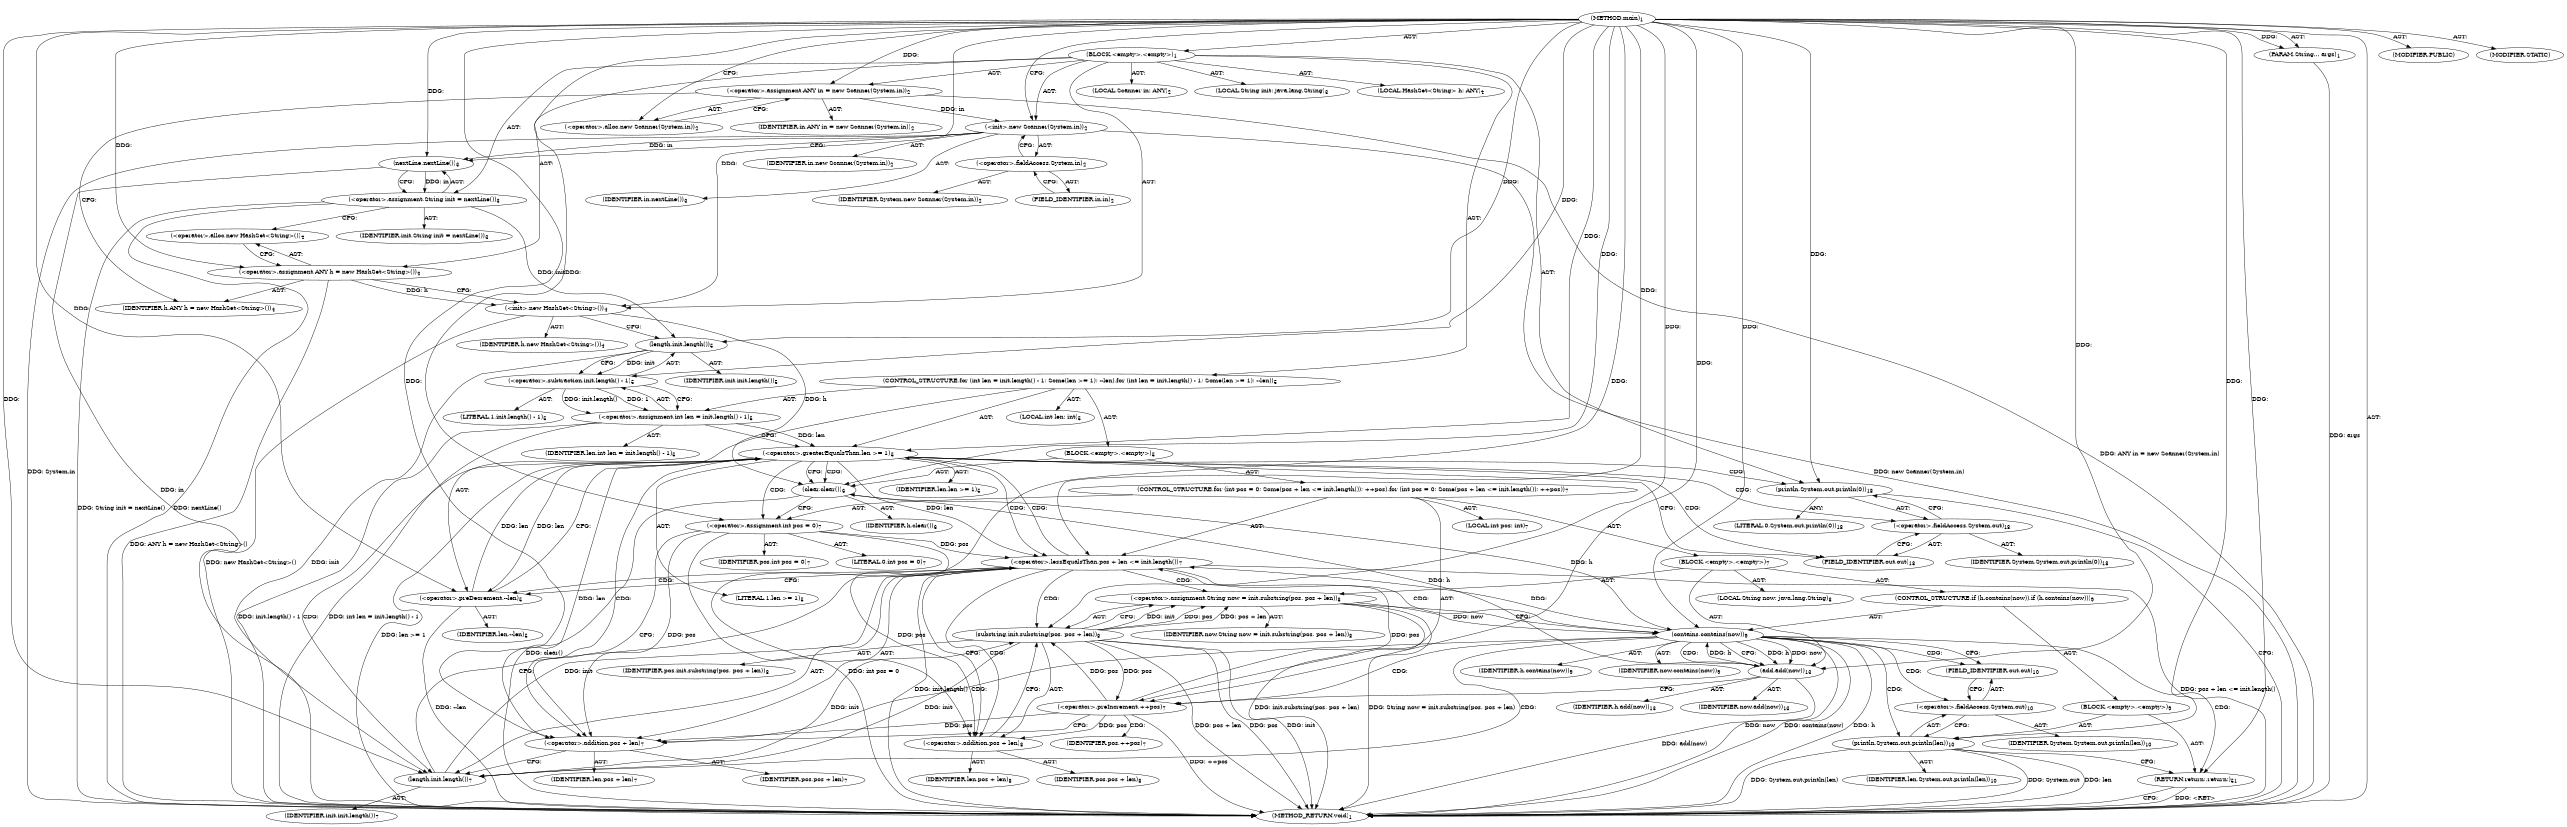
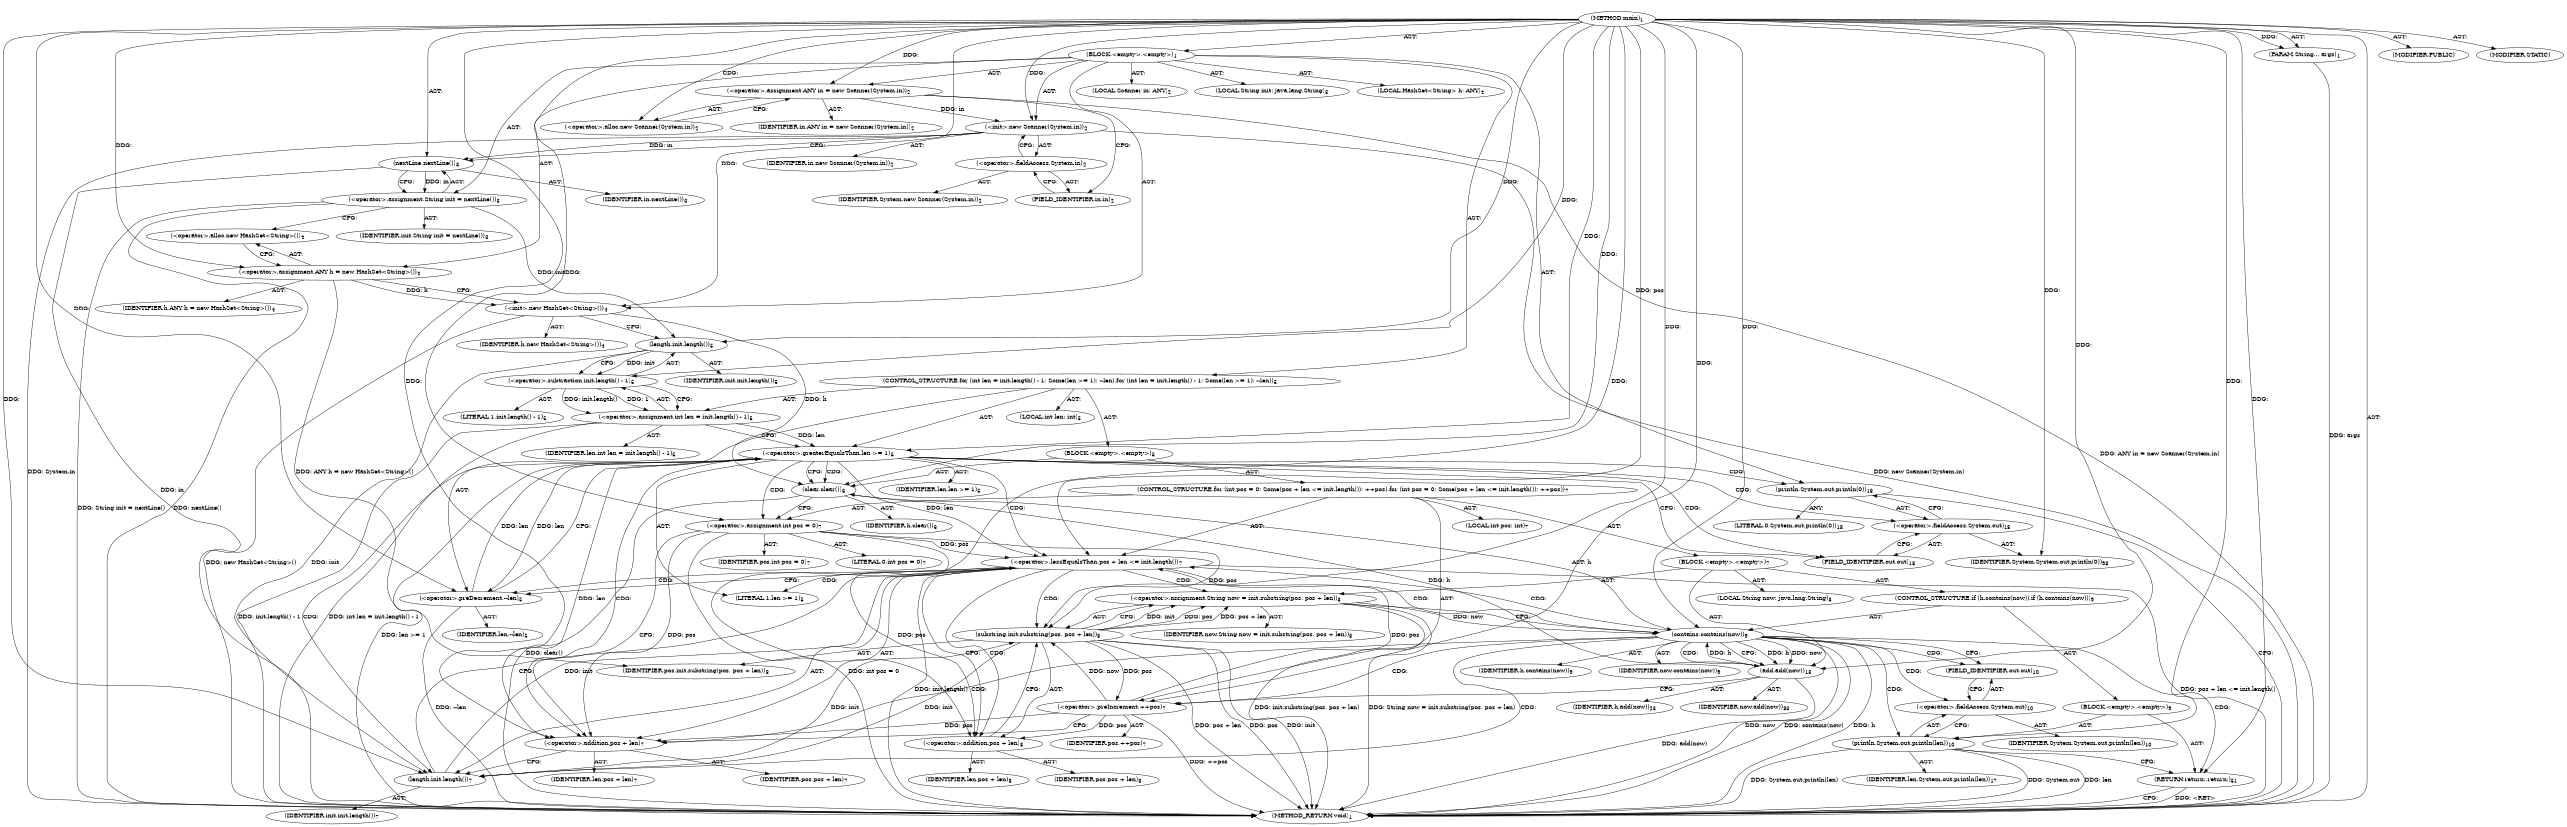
edge "(METHOD,main)" -> "(<operator>.alloc,new Scanner(System.in))": label "CFG: " -> "CDG: "
edge "(METHOD,main)" -> "(<init>,new Scanner(System.in))": label "CFG: " -> "DDG: "
edge "(METHOD,main)" -> "(nextLine,nextLine())": label "DDG: " -> "AST: "
edge "(<operator>.assignment,ANY in = new Scanner(System.in))" -> "(IDENTIFIER,h,ANY h = new HashSet<String>())": now "(<operator>.assignment,ANY in = new Scanner(System.in))" -> "(FIELD_IDENTIFIER,in,in)"
edge "(METHOD,main)" -> "(println,System.out.println(0))": now "(METHOD,main)" -> "(IDENTIFIER,System,System.out.println(0))"
edge "(<init>,new Scanner(System.in))" -> "(IDENTIFIER,in,nextLine())": now "(nextLine,nextLine())" -> "(IDENTIFIER,in,nextLine())"
edge "(METHOD,main)" -> "(<operator>.lessEqualsThan,pos + len <= init.length())": label "DDG: " -> "DDG: pos"
edge "(<operator>.lessEqualsThan,pos + len <= init.length())" -> "(<operator>.greaterEqualsThan,len >= 1)": now "(<operator>.lessEqualsThan,pos + len <= init.length())" -> "(LITERAL,1,len >= 1)"
edge "(<operator>.assignment,int pos = 0)" -> "(substring,init.substring(pos, pos + len))": added, label "DDG: pos"
node "(IDENTIFIER,System,System.out.println(0))": text "18" -> "98"
edge "(clear,clear())" -> "(contains,contains(now))": label "DDG: h" -> "AST: h"
edge "(contains,contains(now))" -> "(<operator>.lessEqualsThan,pos + len <= init.length())": label "DDG: " -> "CDG: "
edge "(<operator>.preIncrement,++pos)" -> "(substring,init.substring(pos, pos + len))": label "DDG: pos" -> "DDG: now"
node "(IDENTIFIER,h,add(now))": text "13" -> "23"
node "(IDENTIFIER,now,add(now))": text "13" -> "83"
edge "(<operator>.preIncrement,++pos)" -> "(IDENTIFIER,pos,++pos)": label "CDG: " -> "AST: "
node "(IDENTIFIER,len,System.out.println(len))": text "10" -> "17"
edge "(<operator>.assignment,ANY h = new HashSet<String>())" -> "(METHOD_RETURN,void)": now "(<operator>.assignment,ANY h = new HashSet<String>())" -> "(IDENTIFIER,pos,init.substring(pos, pos + len))"
